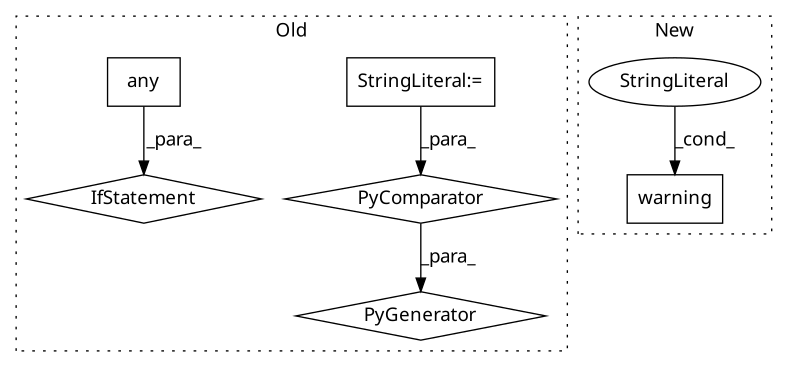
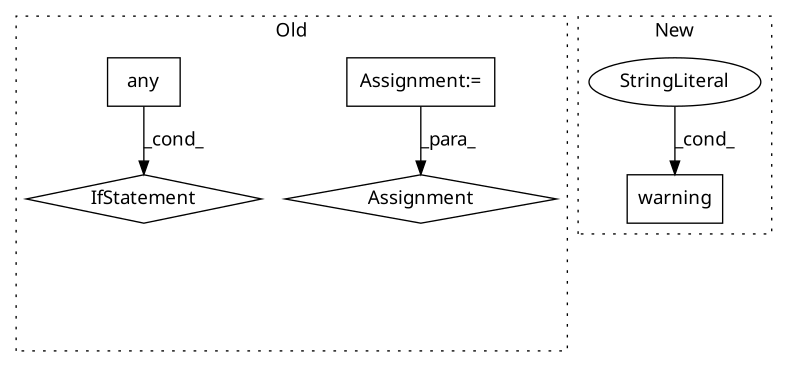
node "StringLiteral:=": label "StringLiteral:=" -> "Assignment:="
edge "any" -> "IfStatement": label "_para_" -> "_cond_"
node "PyComparator": label "PyComparator" -> "Assignment"
node "PyGenerator": removed
